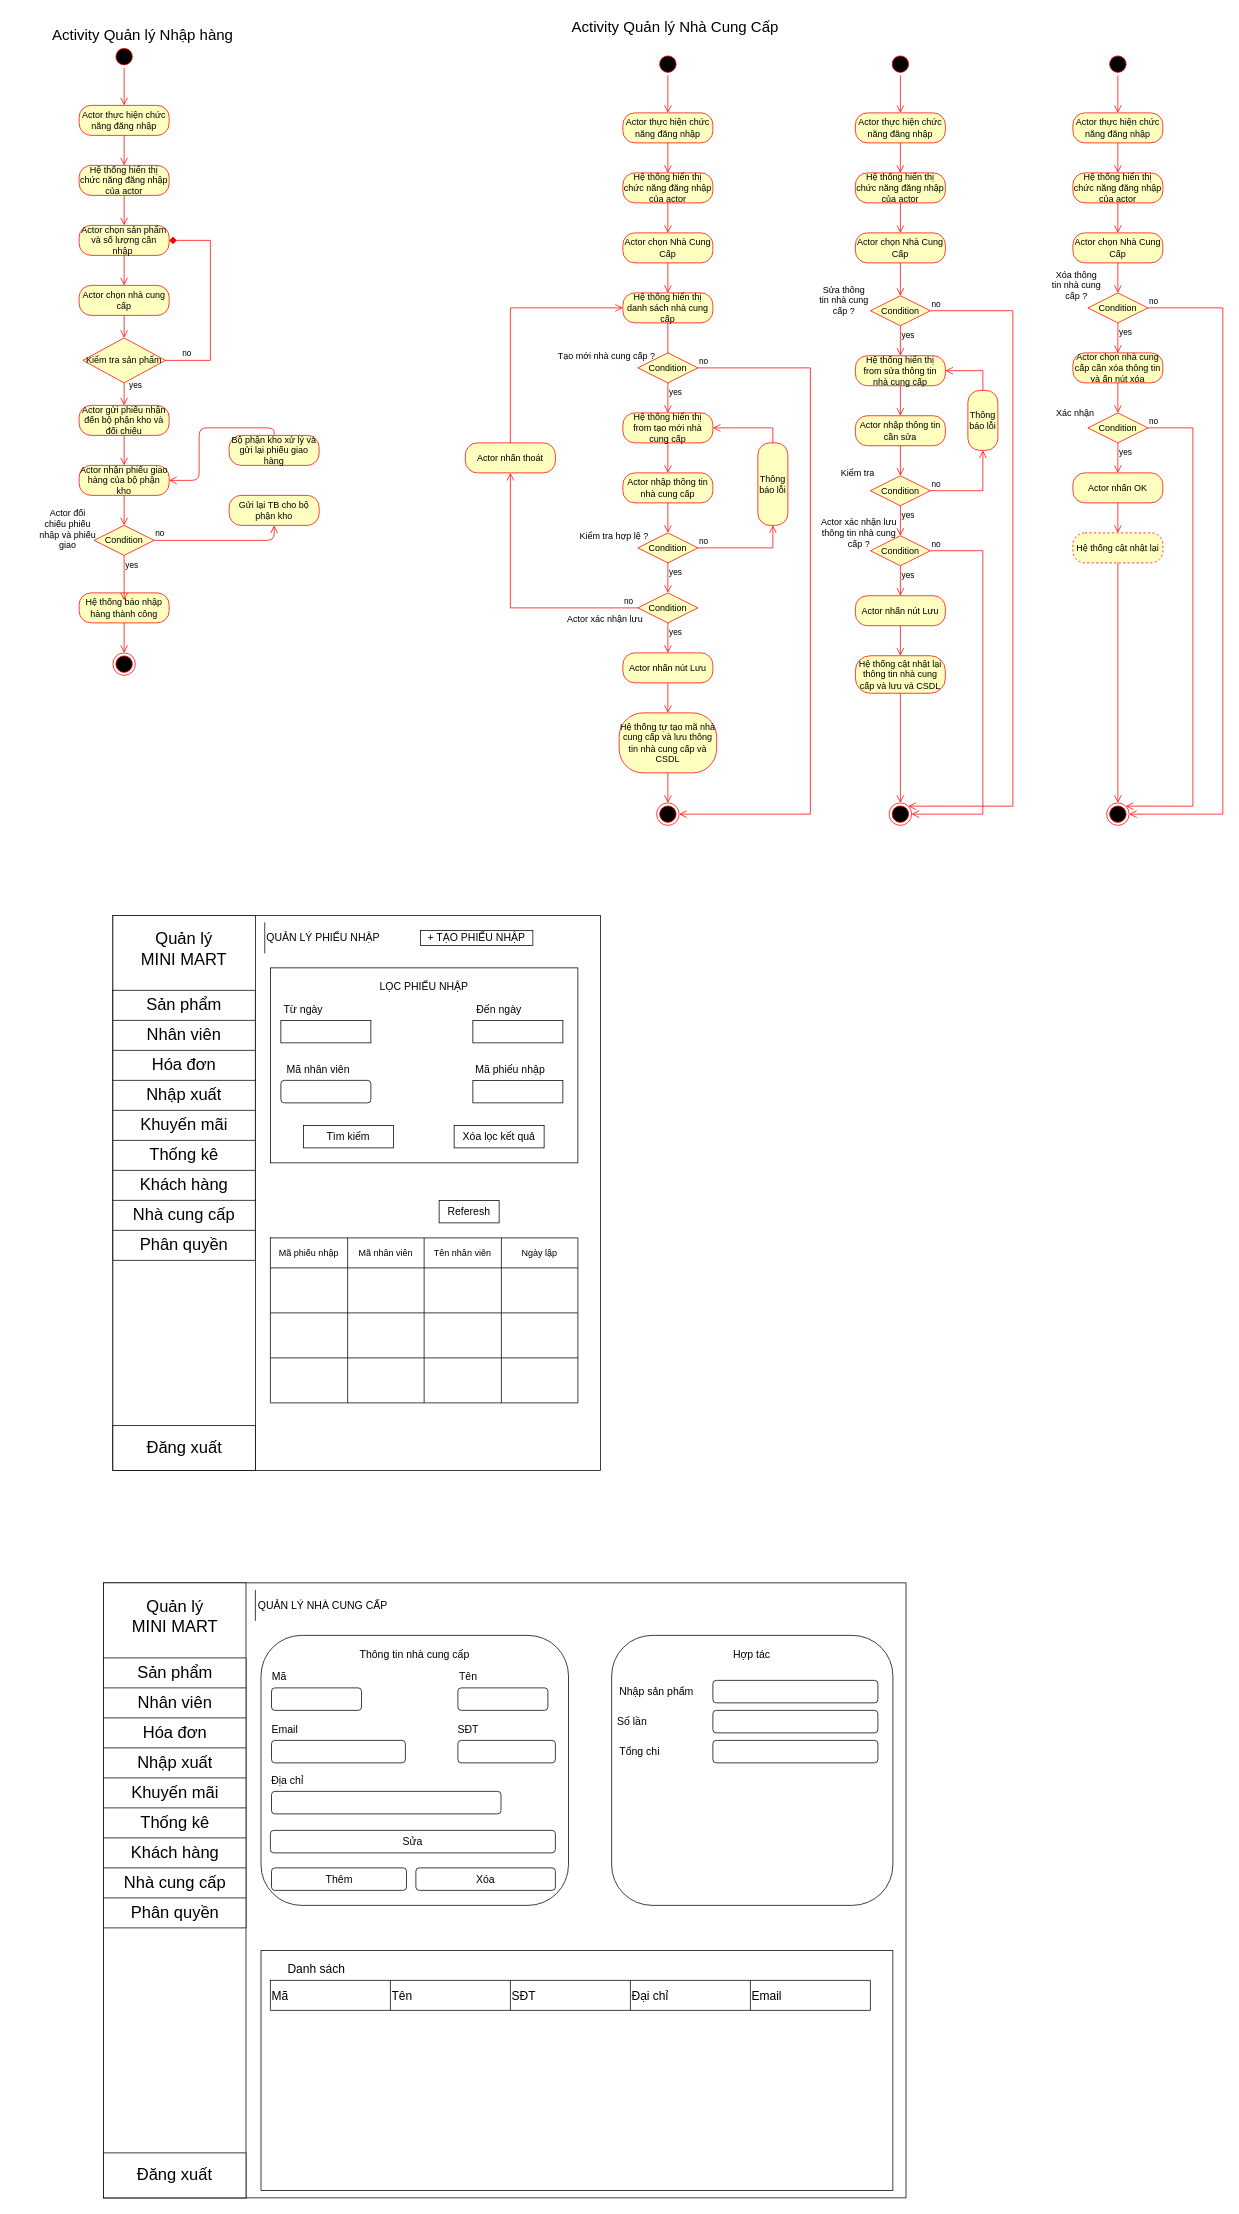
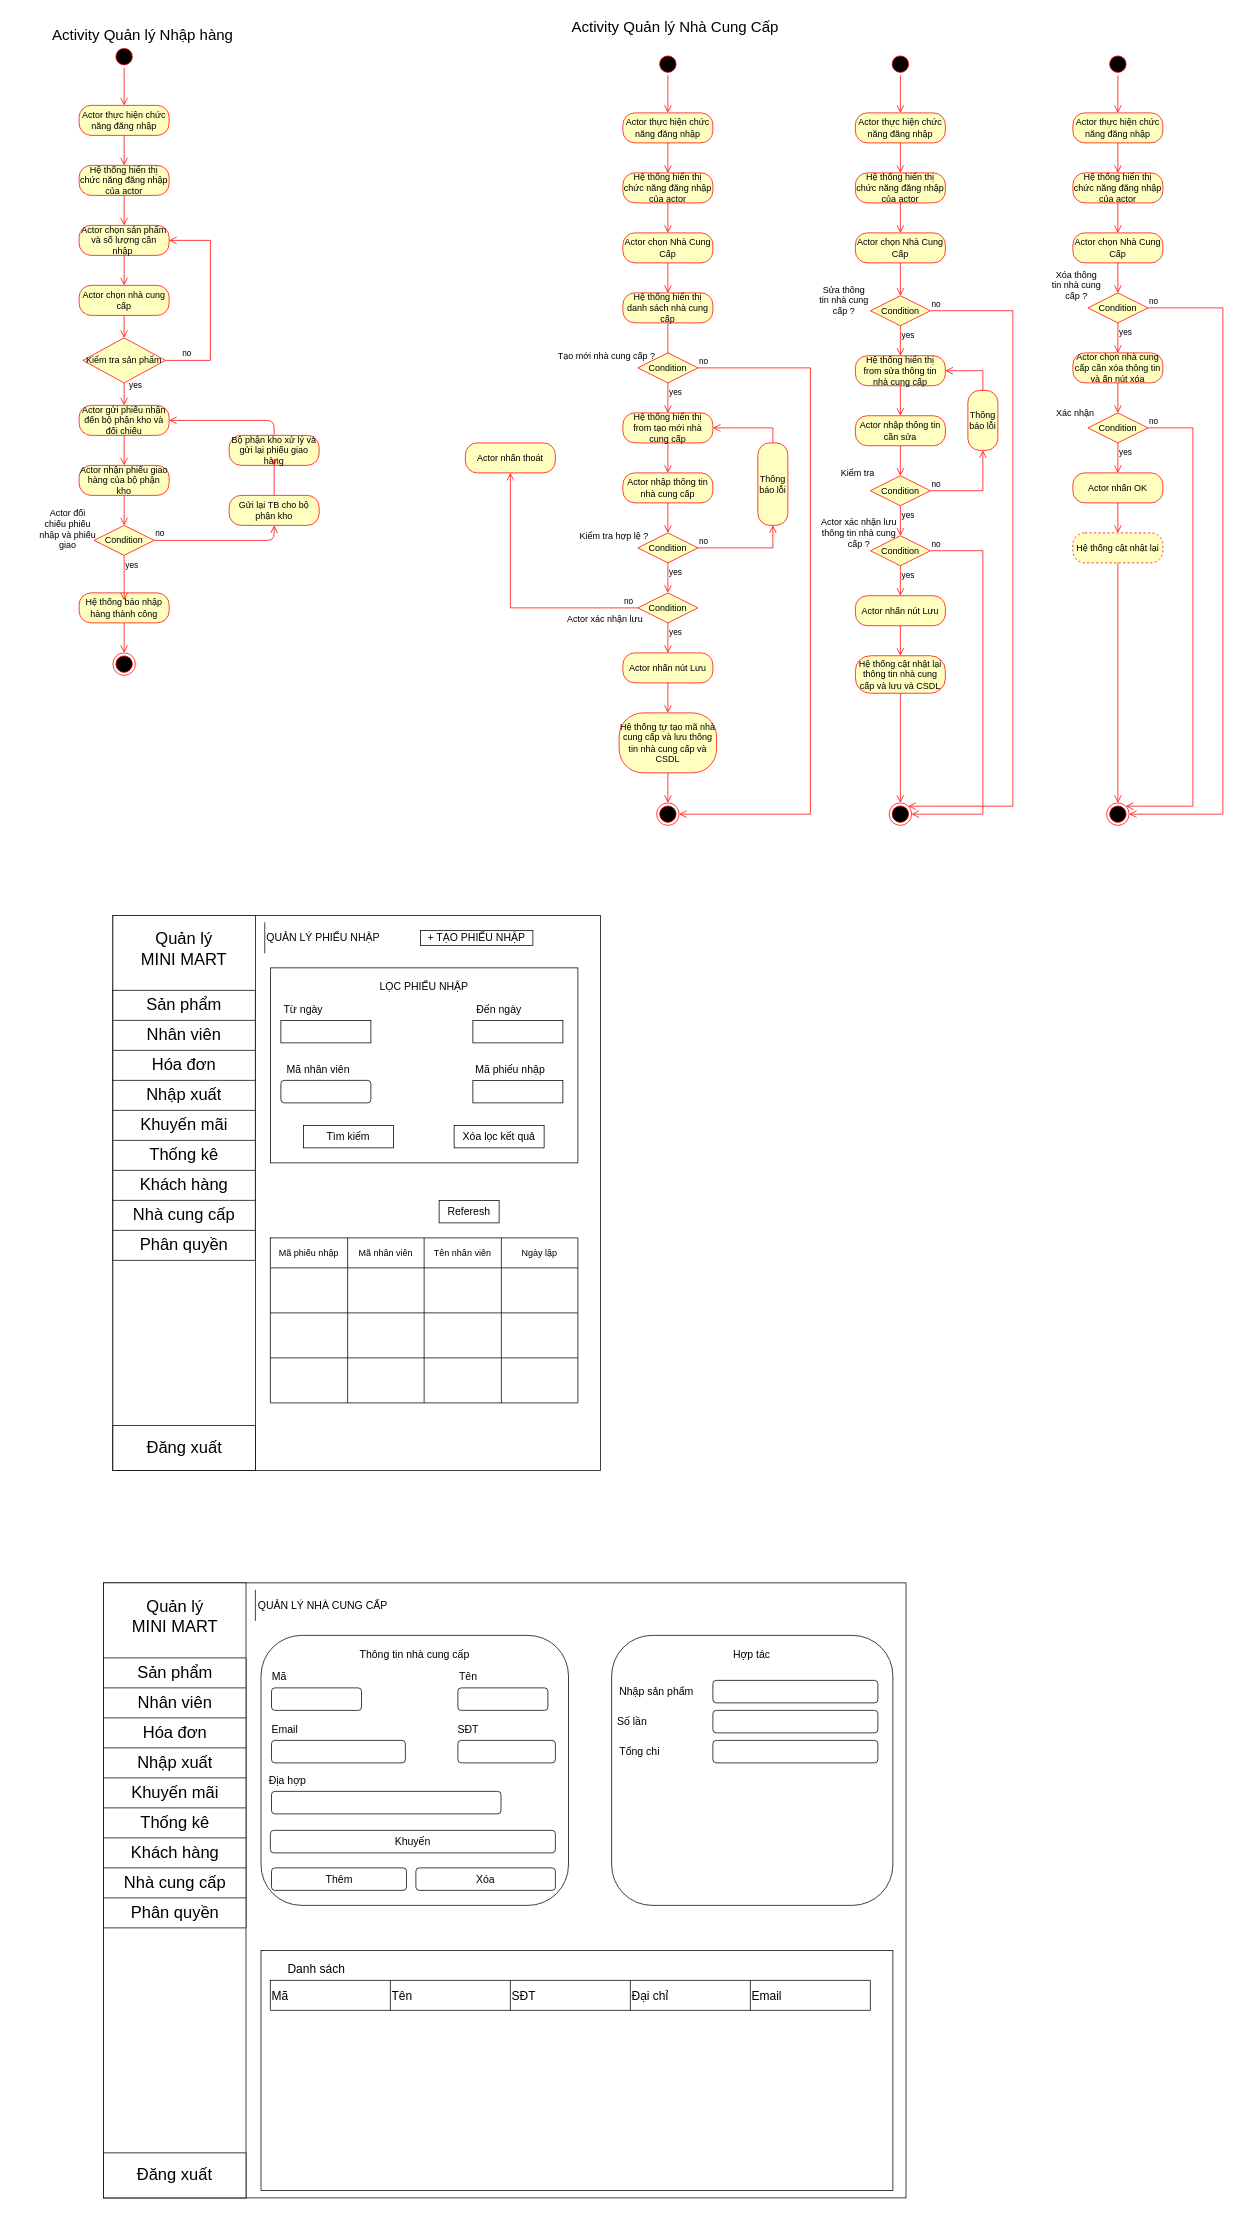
edge "Kiểm tra sản phẩm" -> "Actor chọn sản phẩm và số lượng cần nhập": arrowhead diamond -> open
edge "Actor nhấn thoát" -> "Hệ thống hiển thị danh sách nhà cung cấp": removed
edge "Bộ phận kho xử lý và gửi lại phiếu giao hàng" -> "Actor nhận phiếu giao hàng của bộ phận kho": now "Bộ phận kho xử lý và gửi lại phiếu giao hàng" -> "Actor gửi phiếu nhận đến bộ phận kho và đối chiếu"
edge "Gửi lại TB cho bộ phận kho" -> "Bộ phận kho xử lý và gửi lại phiếu giao hàng": added
node "Địa chỉ": label "Địa chỉ" -> "Địa hợp"
node "Sửa": label "Sửa" -> "Khuyến"
